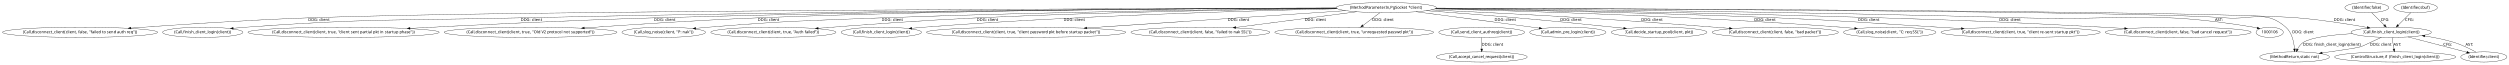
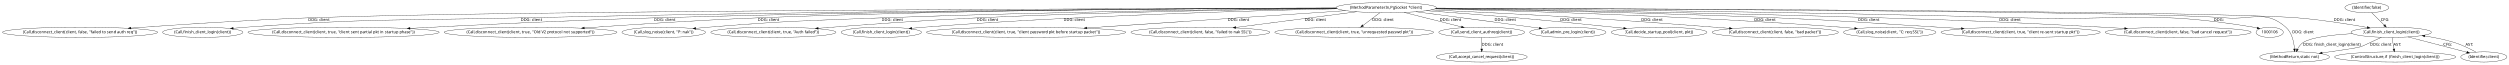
node "(Identifier,sbuf)": removed
edge "(MethodParameterIn,PgSocket *client)" -> "(Call,send_client_authreq(client))": added, label "DDG: client"
edge "(MethodParameterIn,PgSocket *client)" -> "1000106": label "AST: " -> "DDG: "
